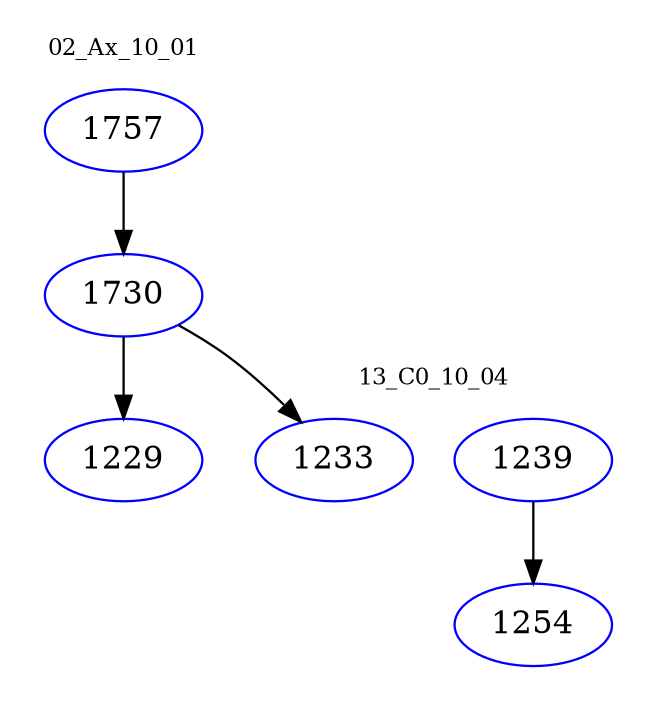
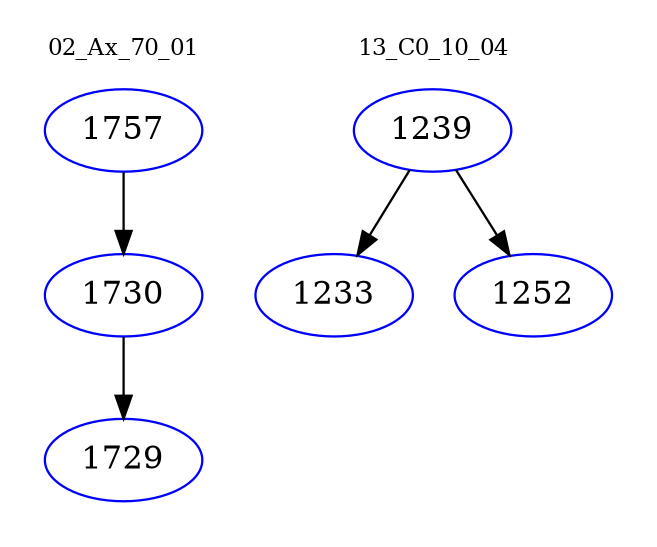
cluster "02_Ax_10_01": label "02_Ax_10_01" -> "02_Ax_70_01"
edge "1730" -> "1233": now "1239" -> "1233"
node "1229": label "1229" -> "1729"
node "1254": label "1254" -> "1252"
